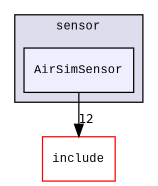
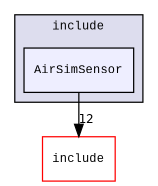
cluster "sensor": label "sensor" -> "include"
